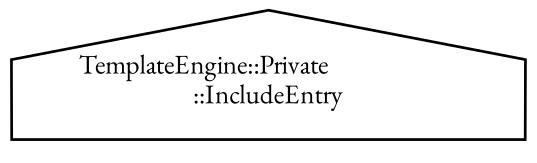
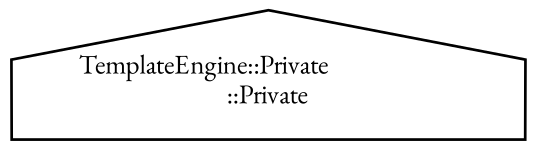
node "TemplateEngine::Private ::IncludeEntry": label "TemplateEngine::Private ::IncludeEntry" -> "TemplateEngine::Private ::Private"
